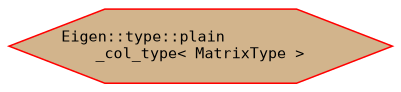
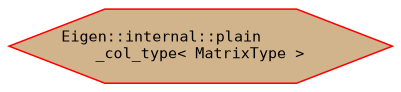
node "Eigen::type::plain _col_type< MatrixType >": label "Eigen::type::plain _col_type< MatrixType >" -> "Eigen::internal::plain _col_type< MatrixType >"
